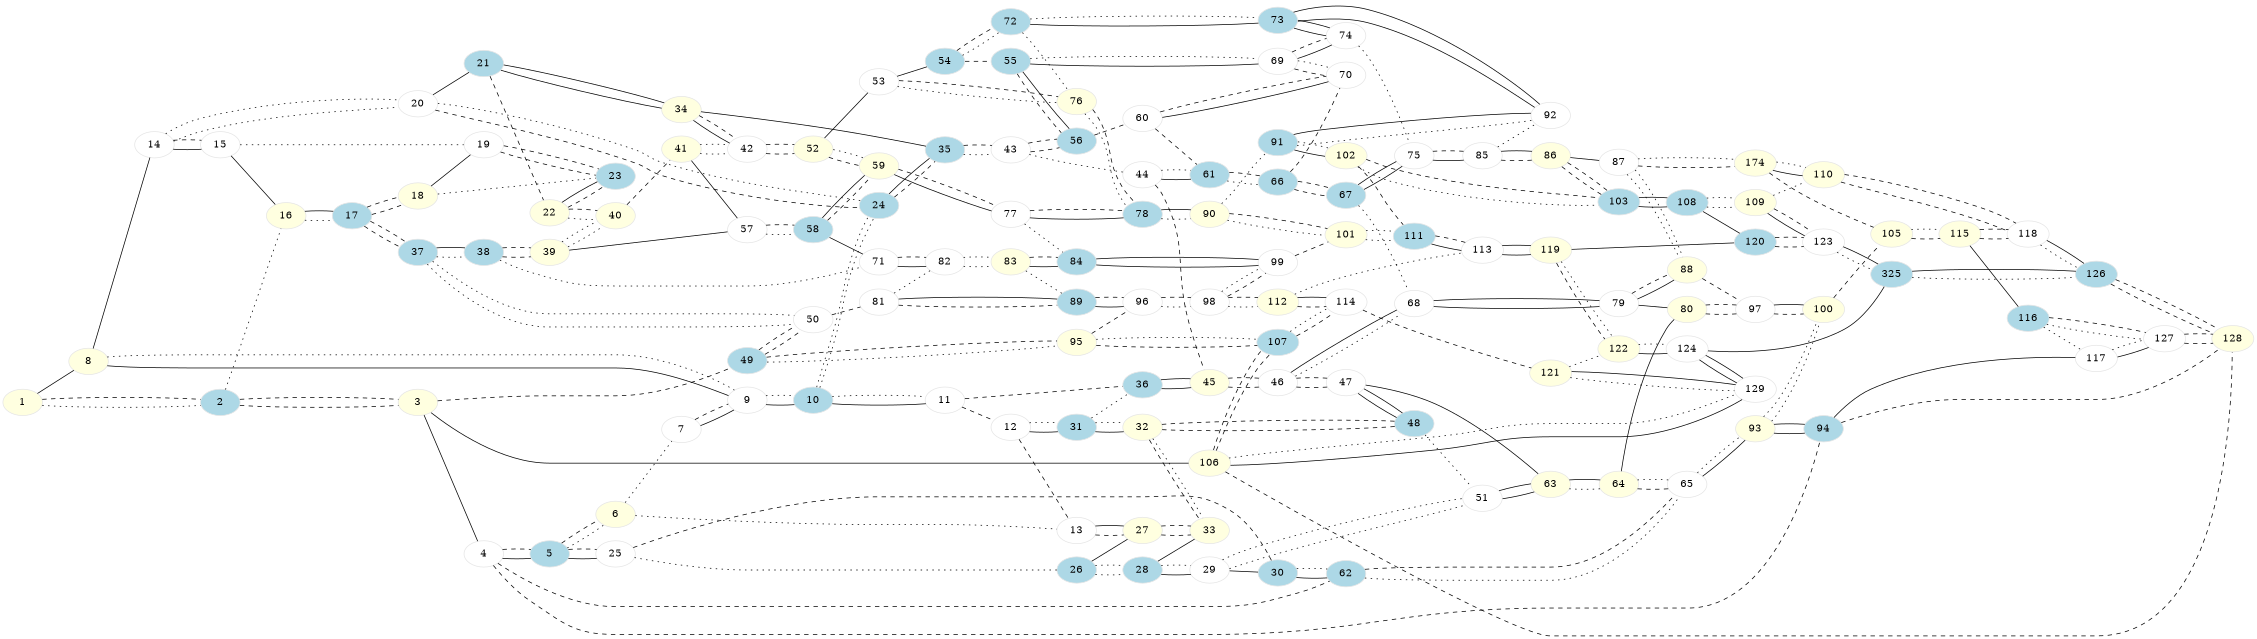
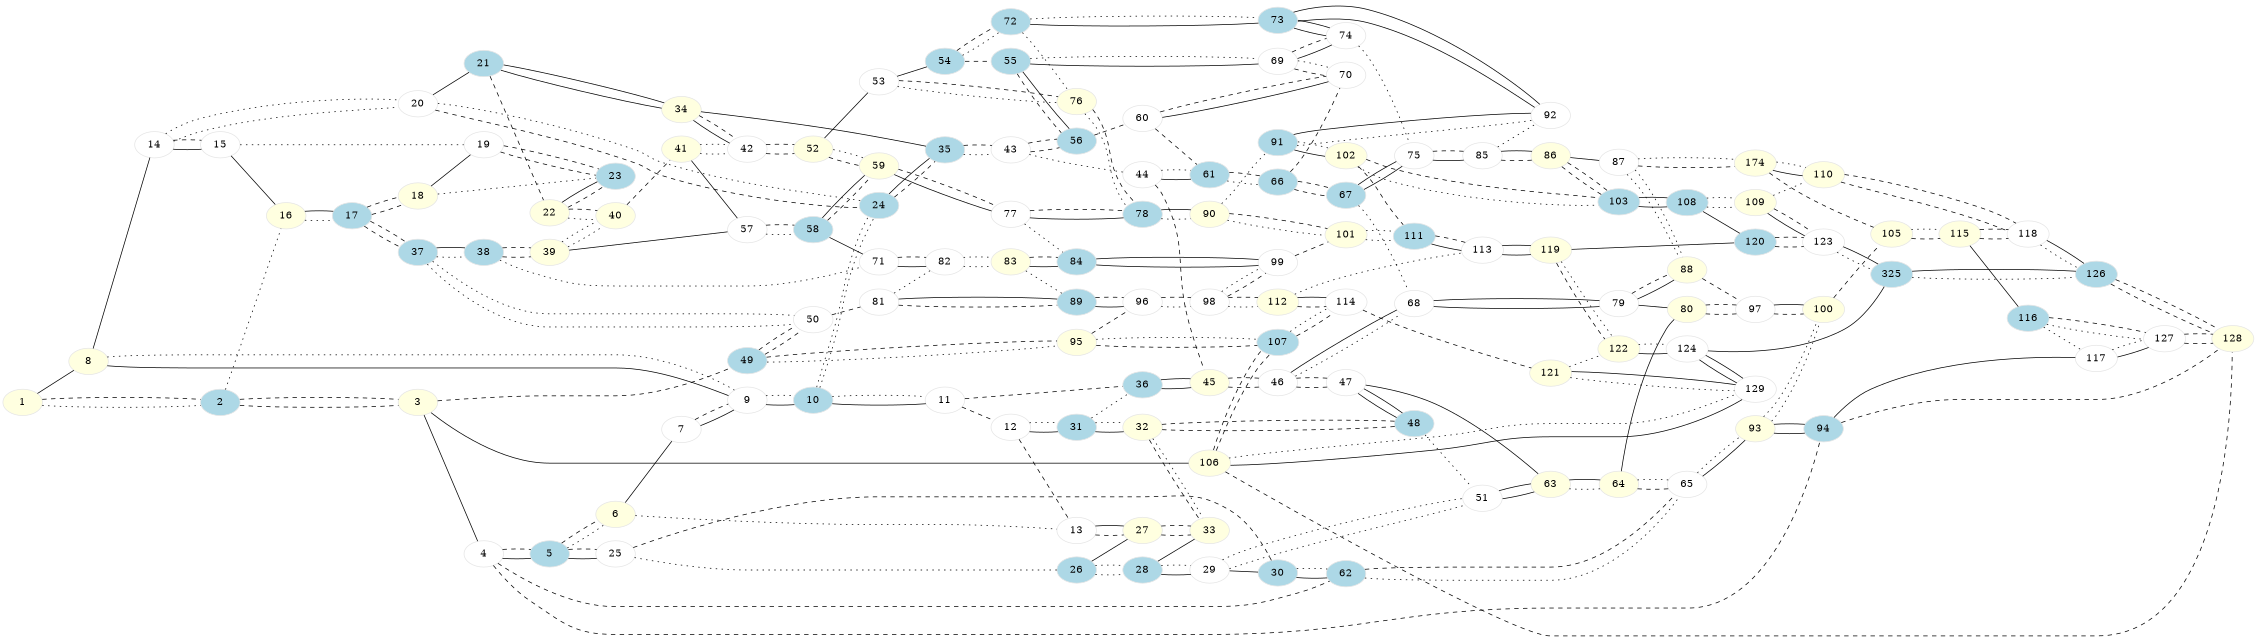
edge "7" -- "6": style dotted -> solid
